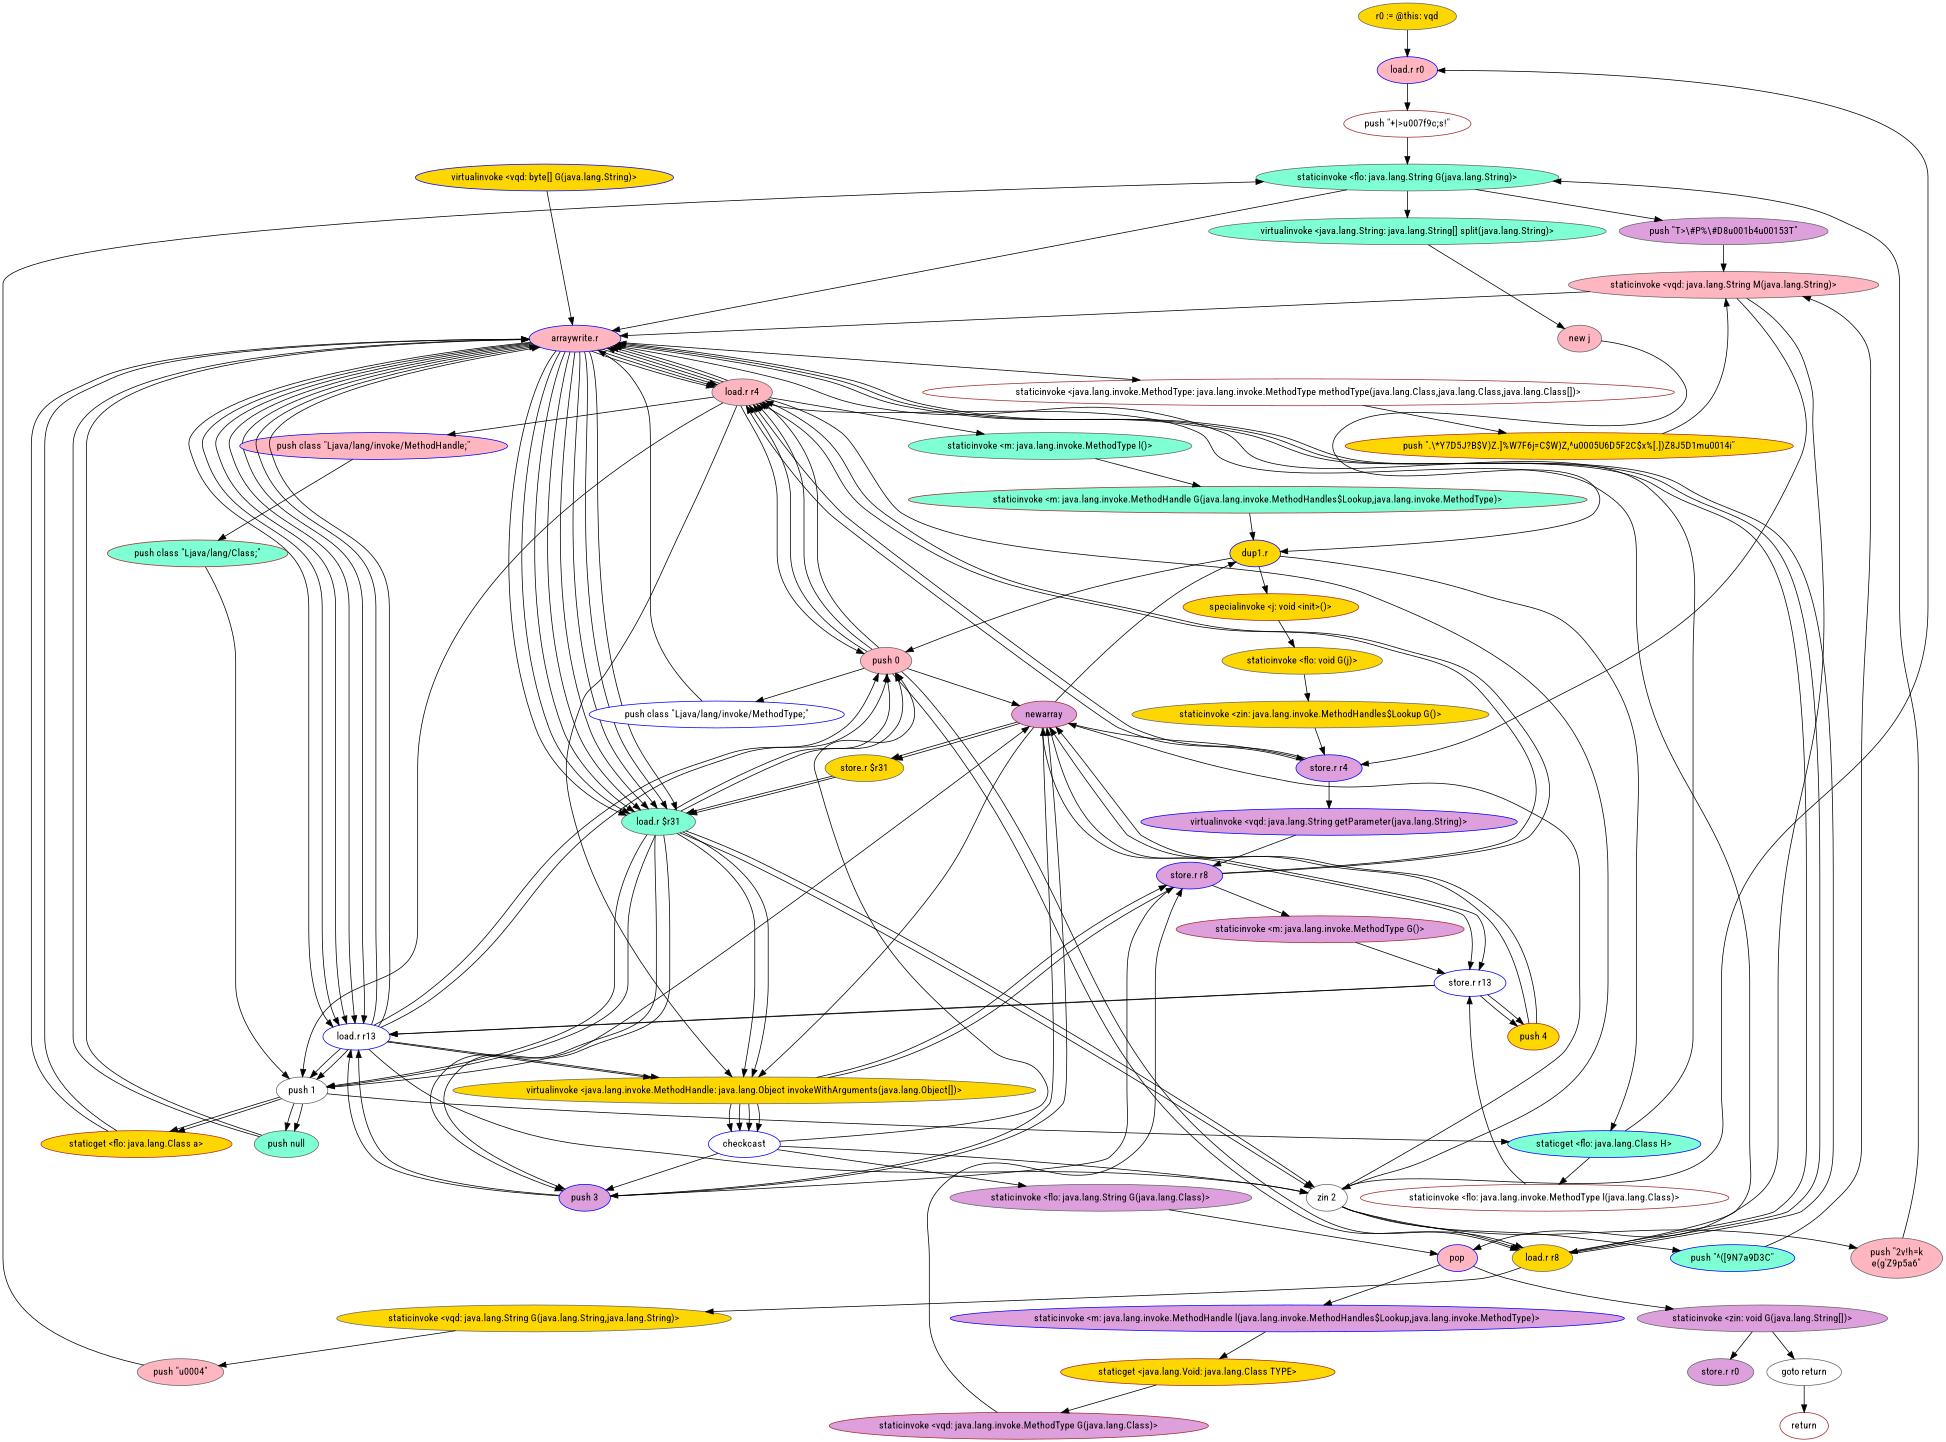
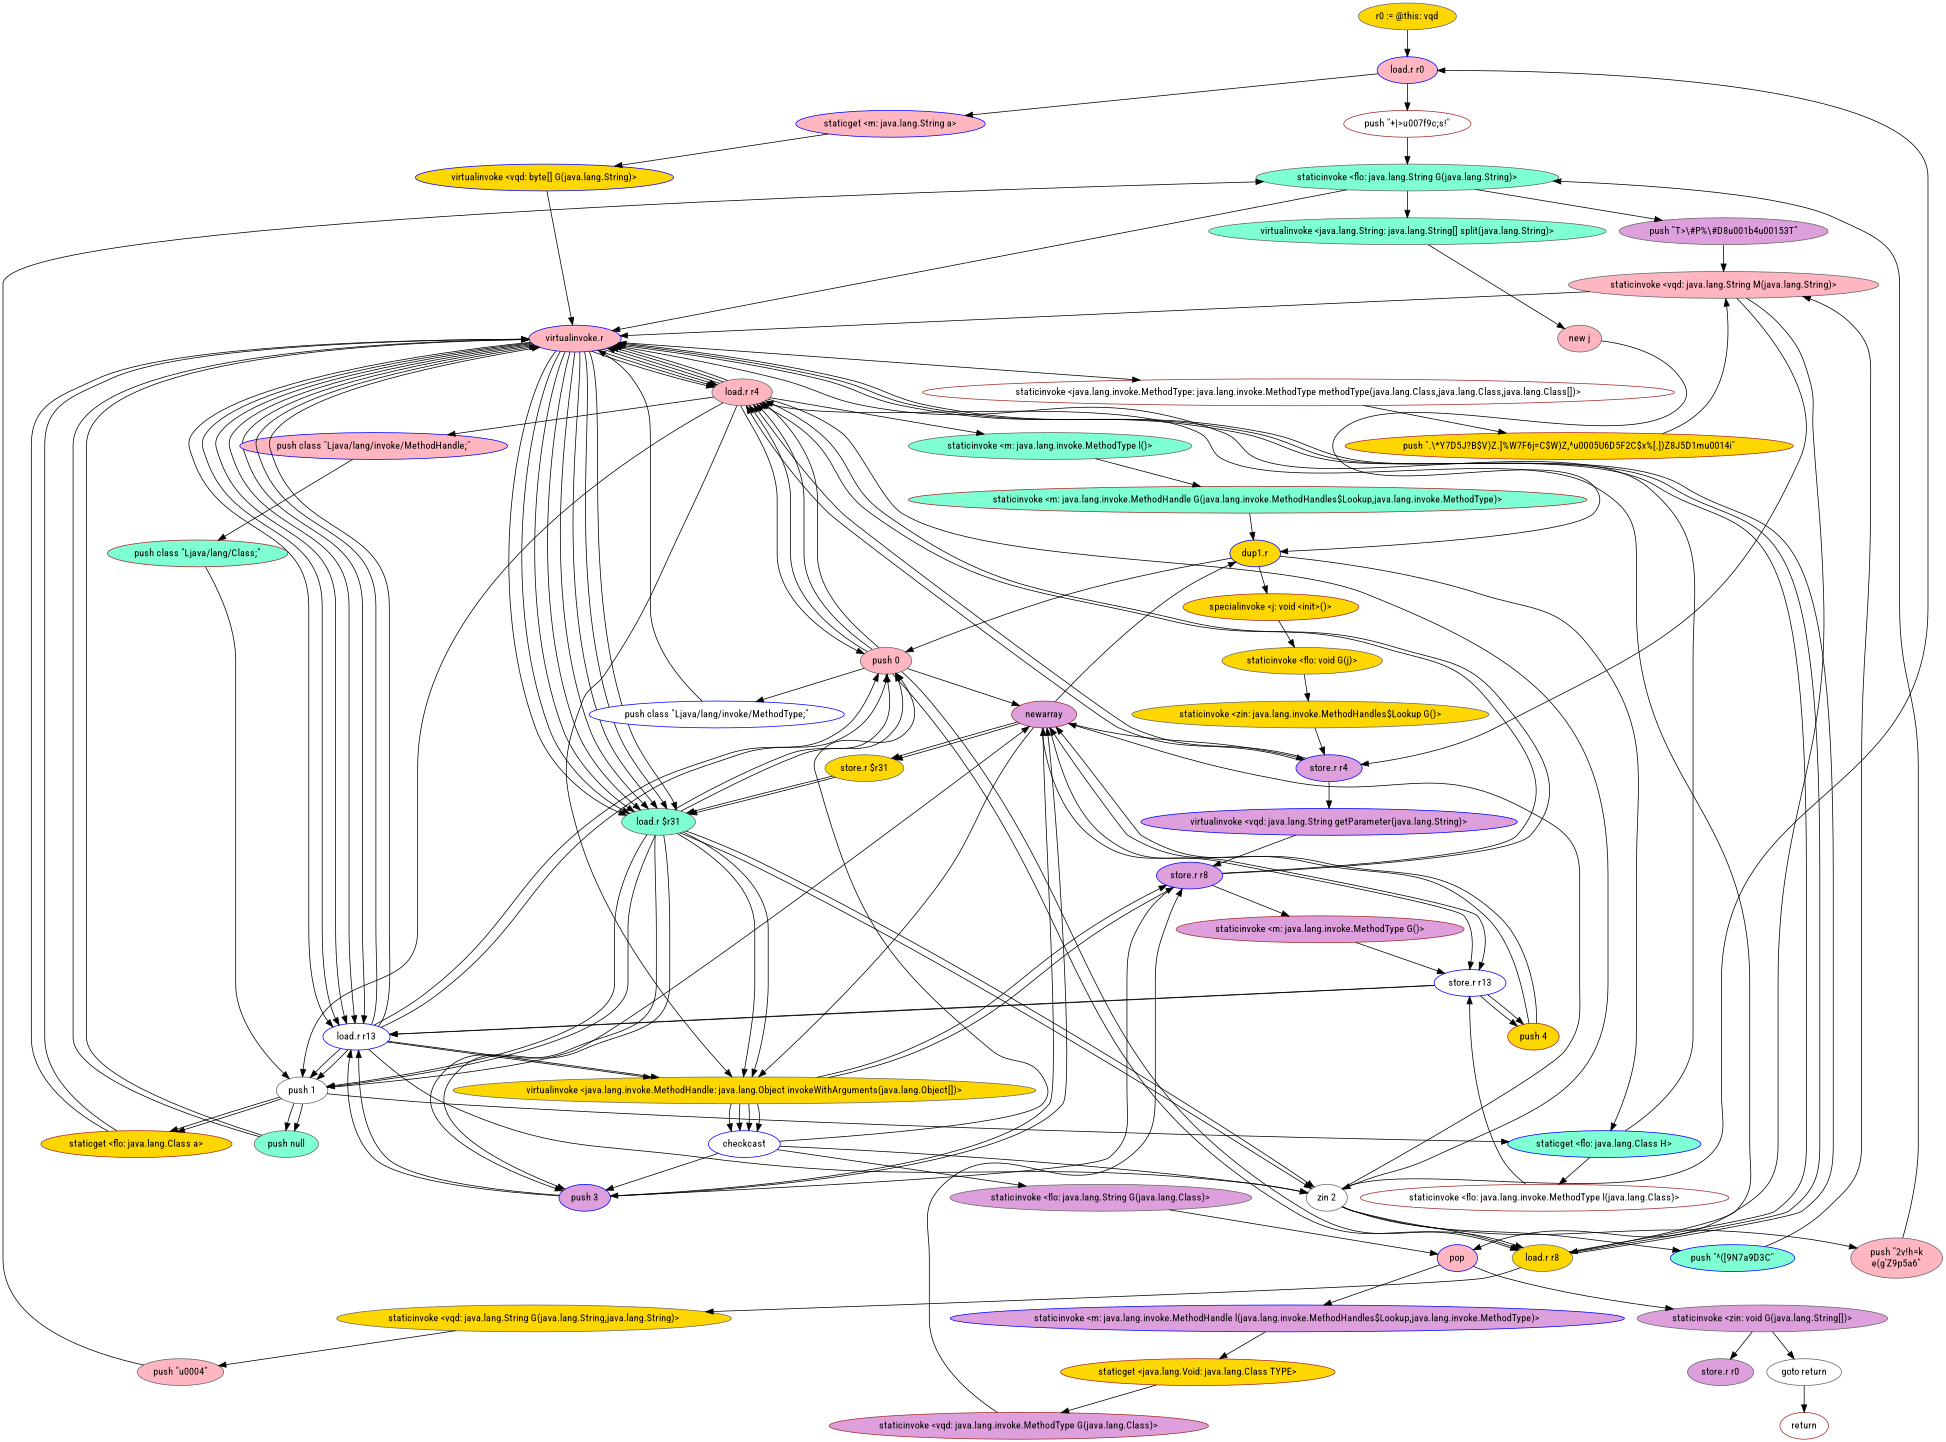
node "staticget <m: java.lang.String a>": added
node "arraywrite.r": label "arraywrite.r" -> "virtualinvoke.r"
